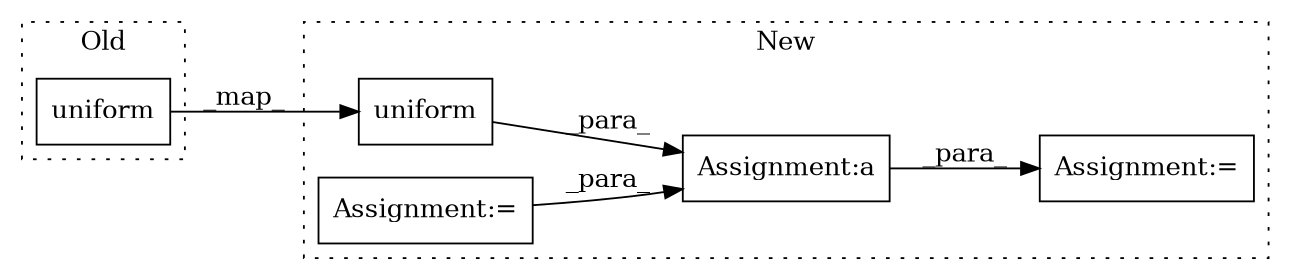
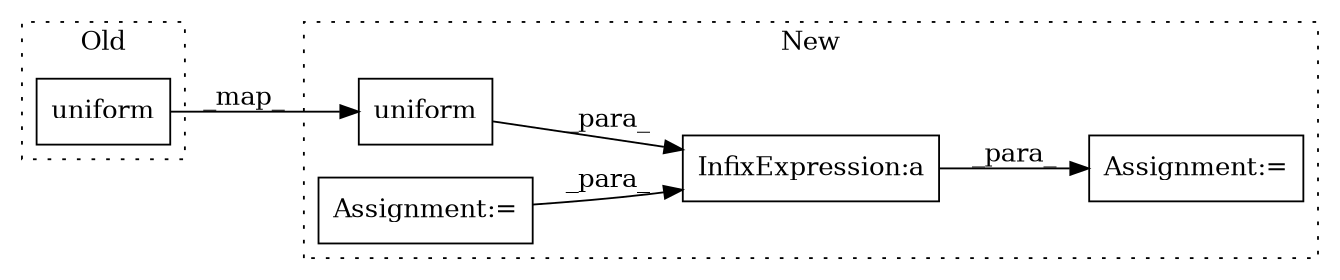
node "Assignment:a": label "Assignment:a" -> "InfixExpression:a"
